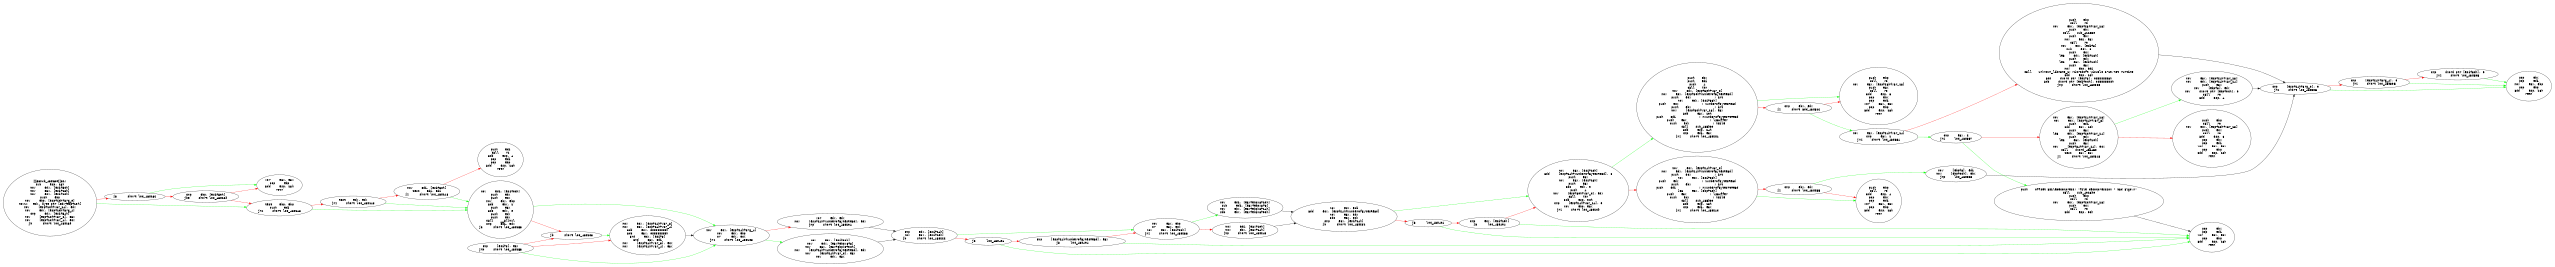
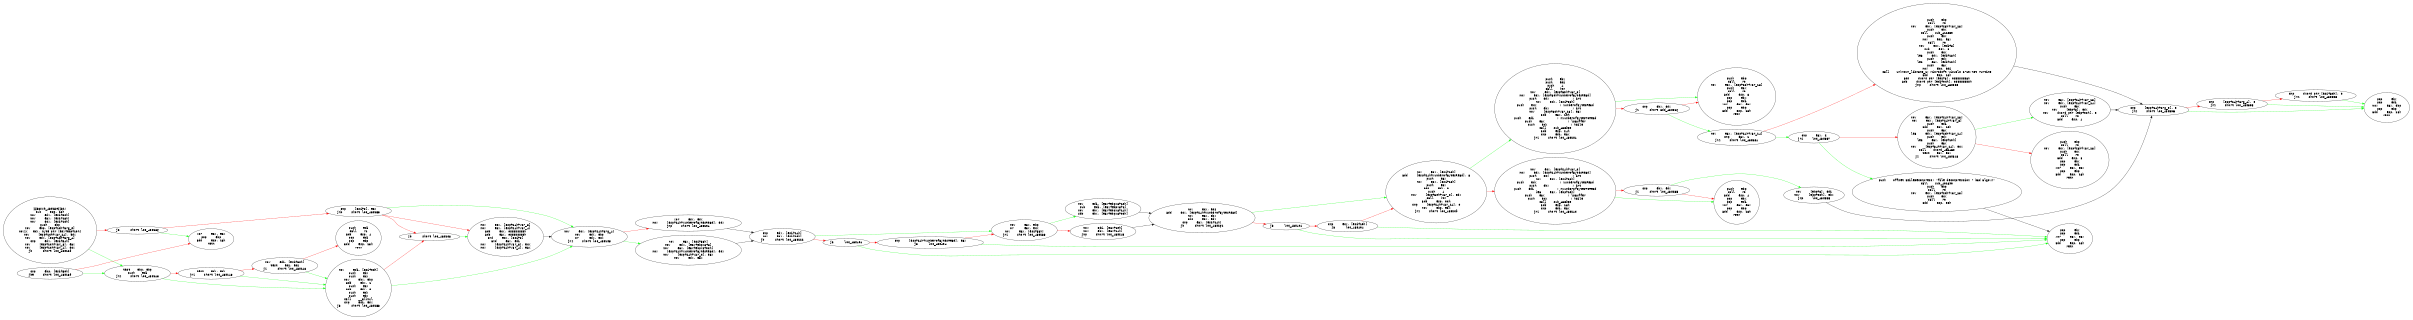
edge "ja      short loc_43F186" -> "cmp     ebp, [esi+50h] jbe     short loc_43F189": now "ja      short loc_43F186" -> "cmp     [esi+8], eax jnb     short loc_43F1E3"
edge "cmp     ebp, [esi+50h] jbe     short loc_43F189" -> "test    ebp, ebp push    edi jnz     short loc_43F1A8": color red -> green
